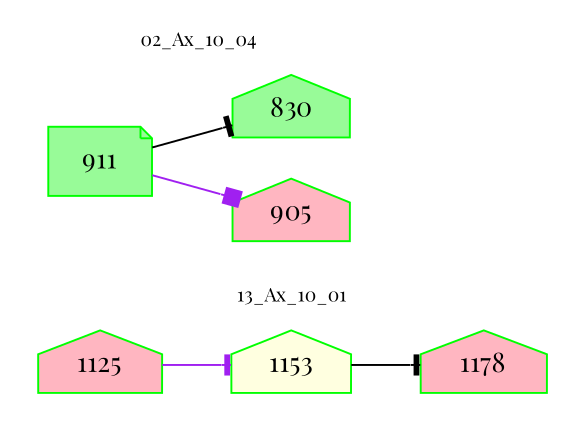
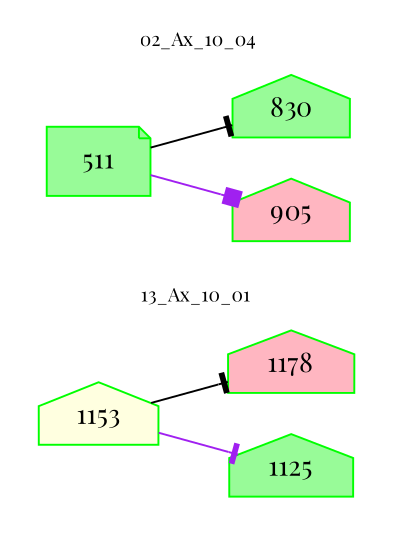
node "911": label "911" -> "511"
node "1125": fillcolor lightpink -> palegreen
edge "1125" -> "1153": reversed
